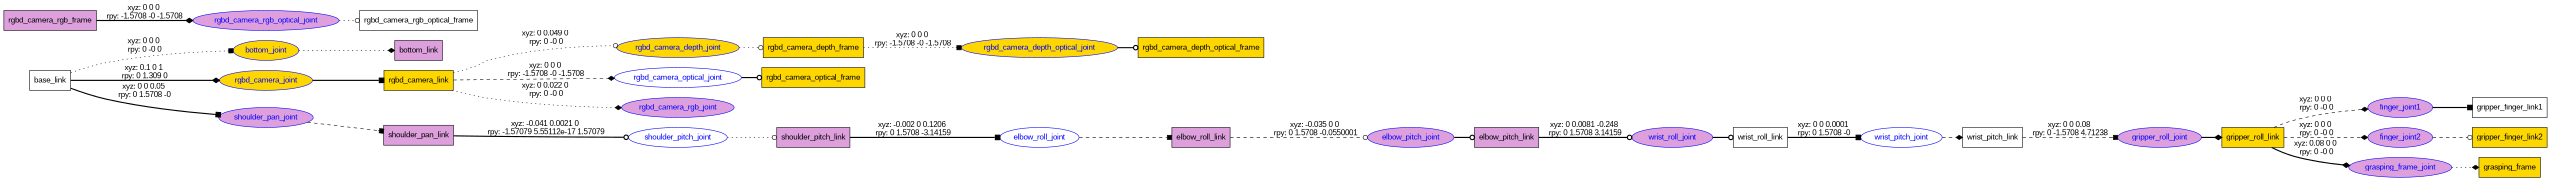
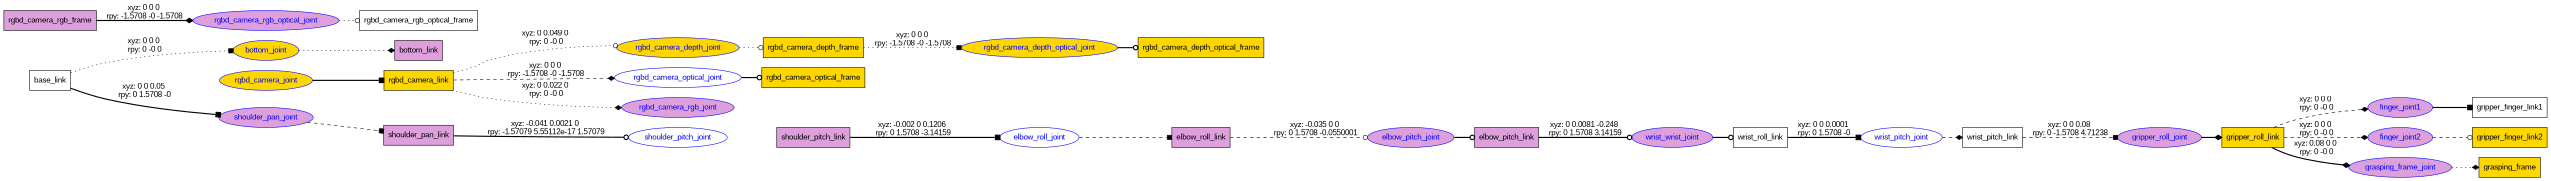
edge "base_link" -> "rgbd_camera_joint": removed, label "xyz: 0.1 0 1 rpy: 0 1.309 0"
edge "shoulder_pitch_joint" -> "shoulder_pitch_link": removed
node "wrist_roll_joint": label "wrist_roll_joint" -> "wrist_wrist_joint"
